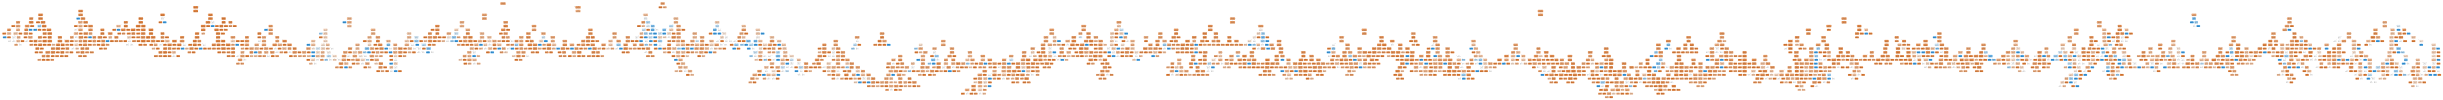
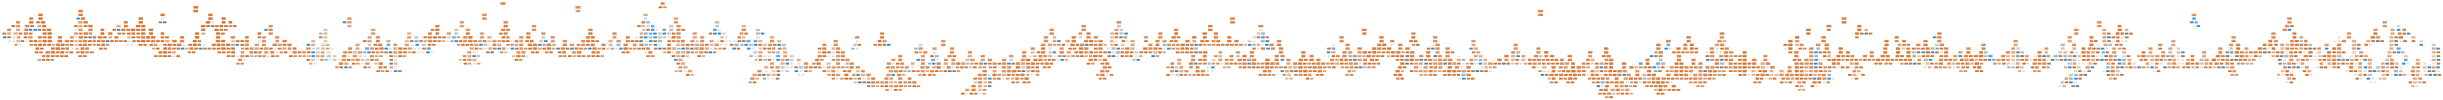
node "fico <= 714.5 gini = 0.375 samples = 16 value = [12, 4]": fillcolor #eeab7b -> #6ab6ec
